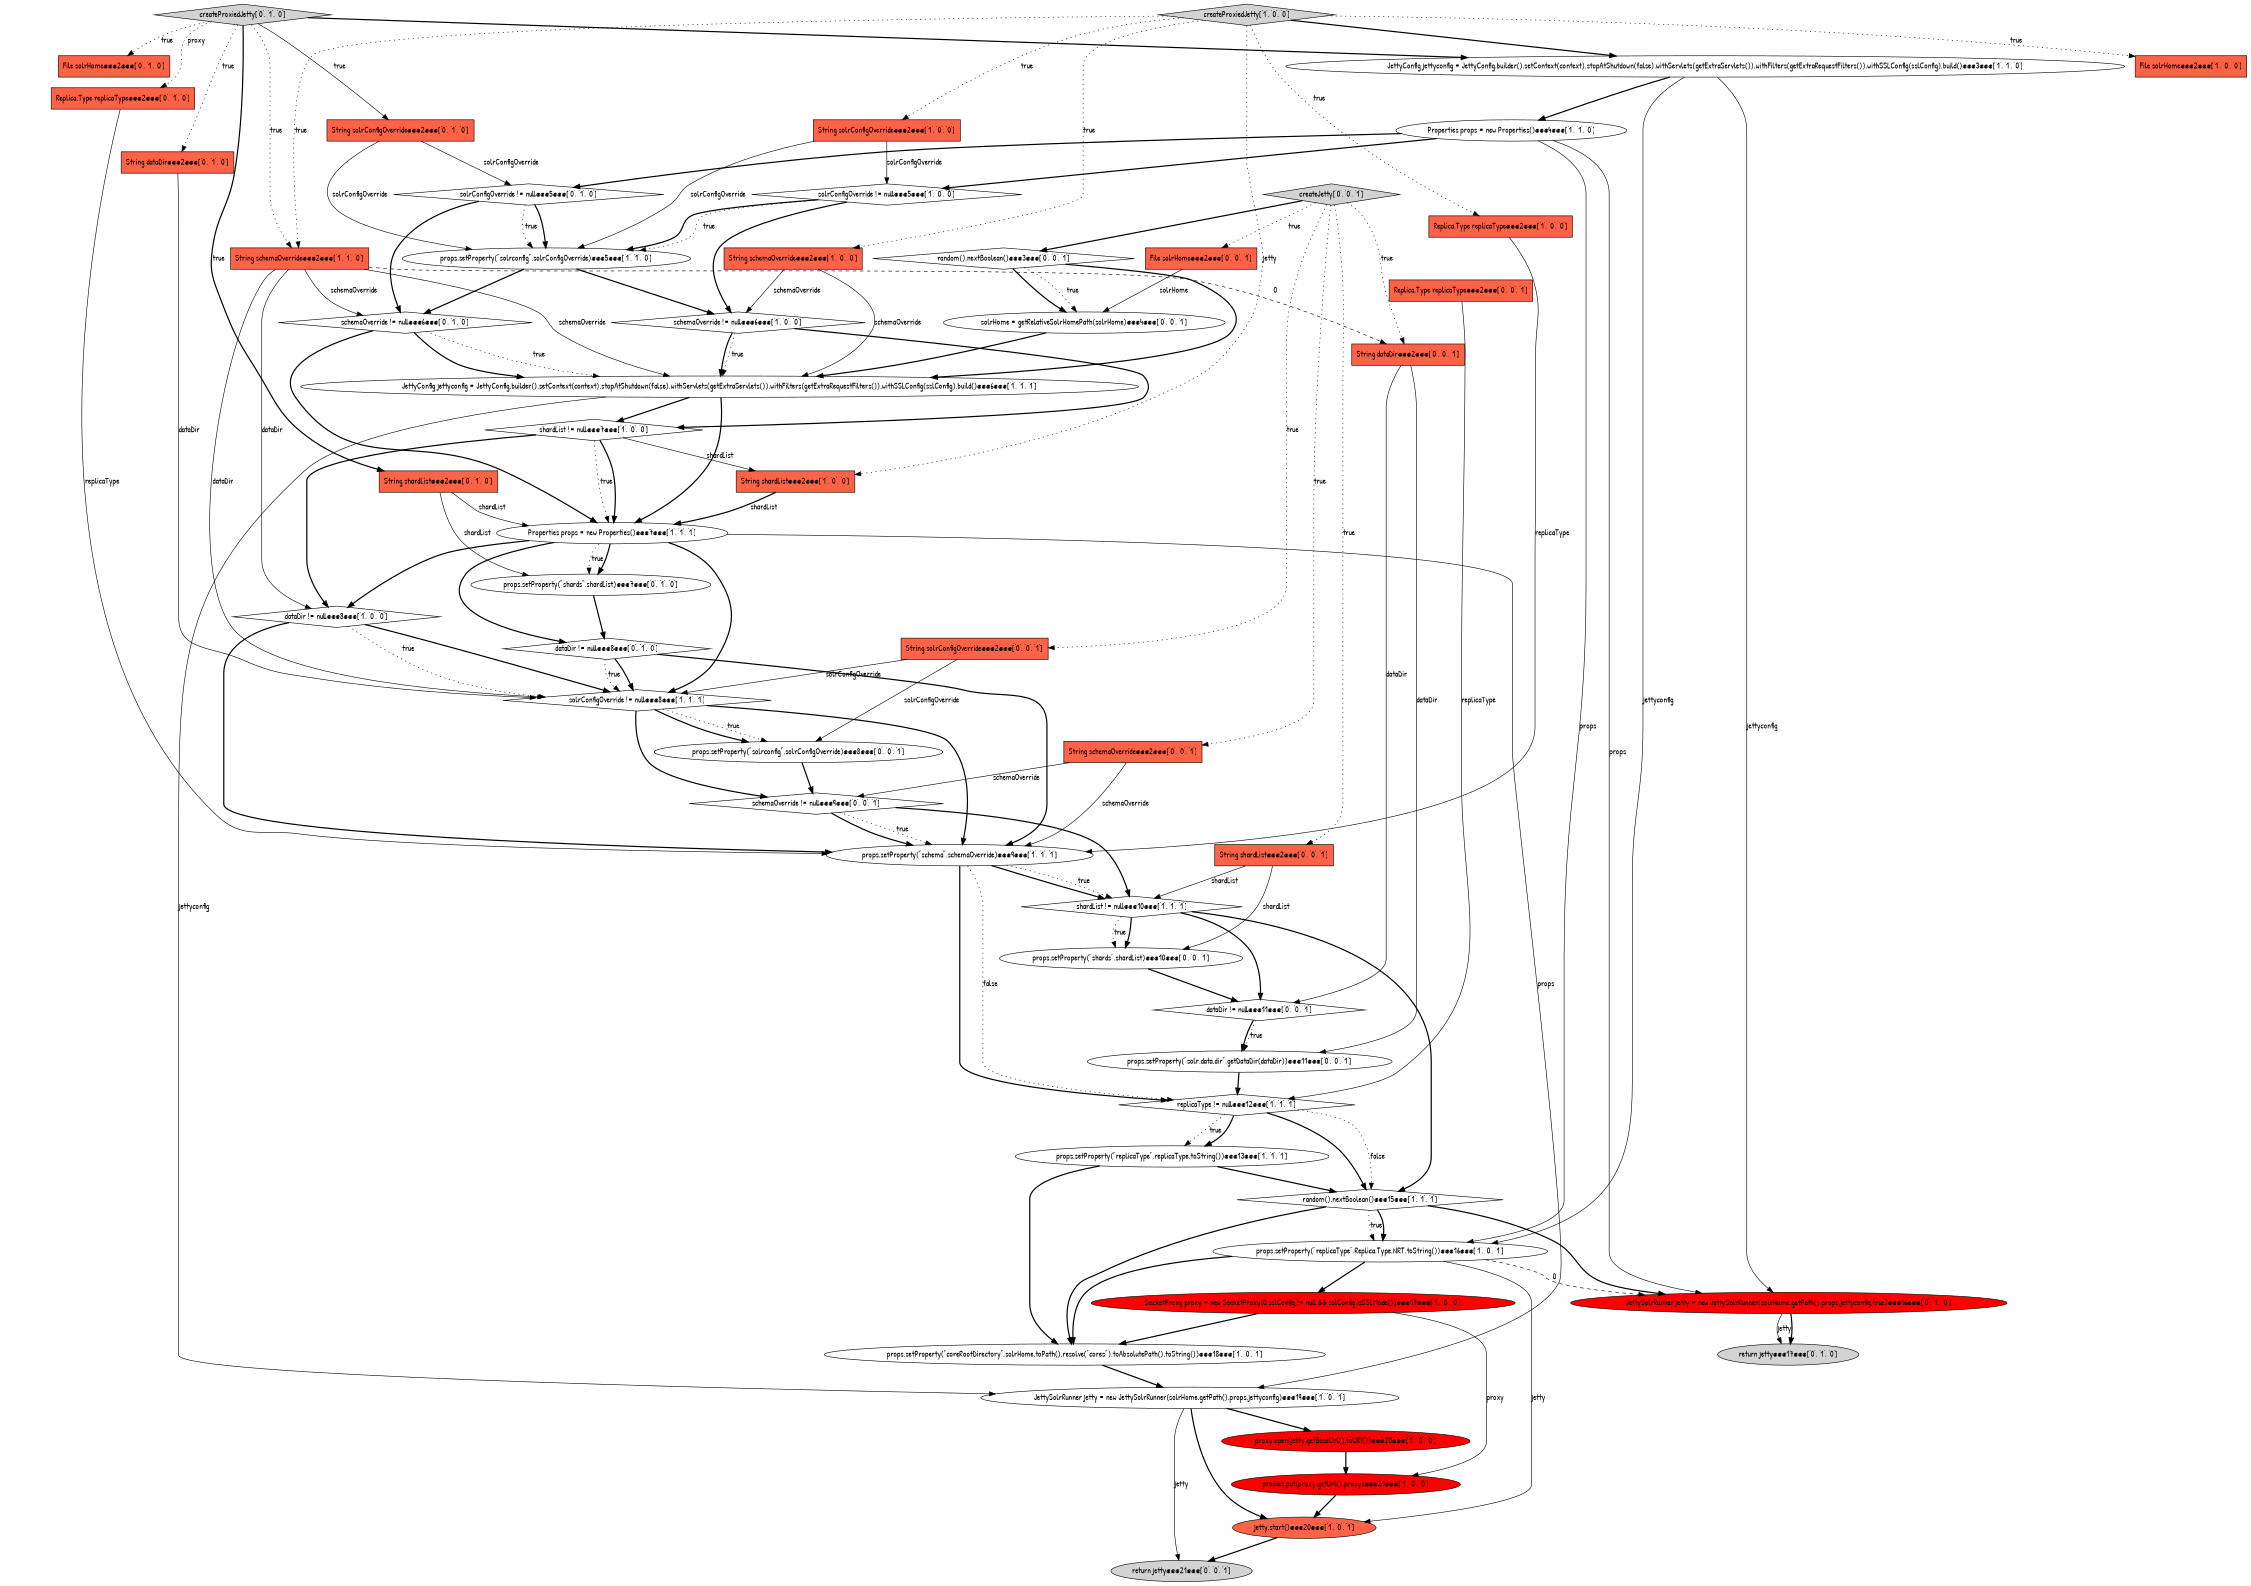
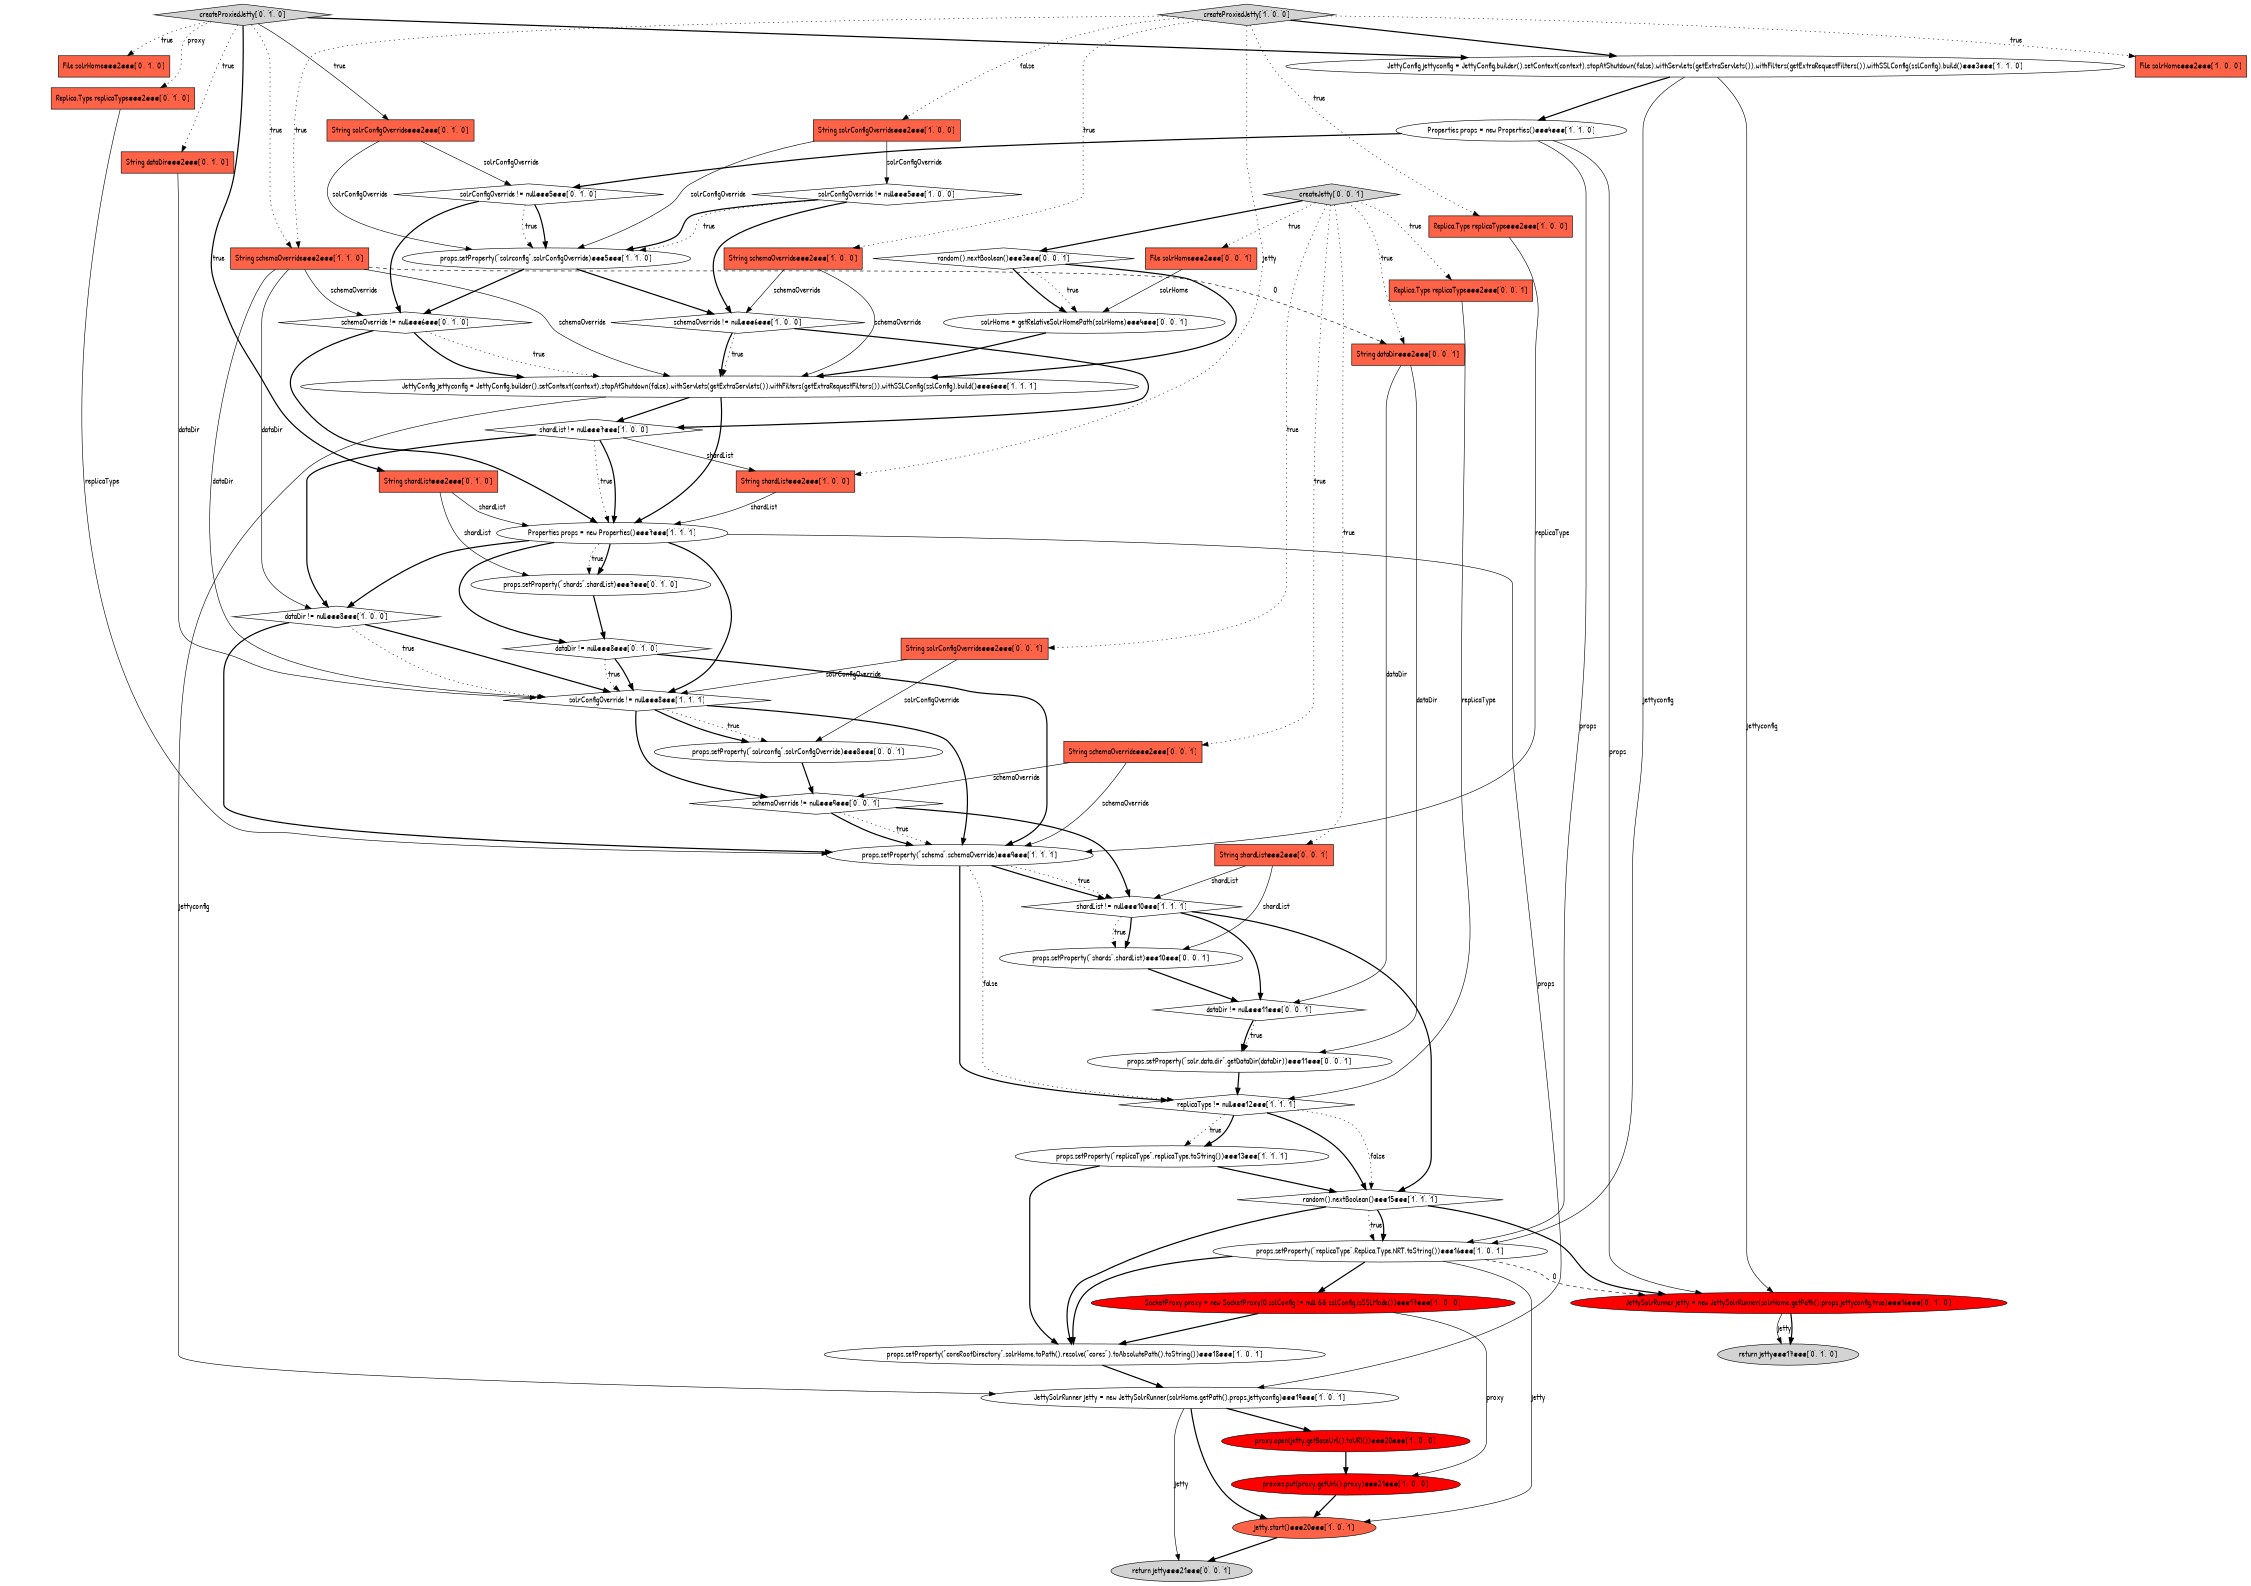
edge "createProxiedJetty['1', '0', '0']" -> "String solrConfigOverride@@@2@@@['1', '0', '0']": label "true" -> "false"
edge "Properties props = new Properties()@@@4@@@['1', '1', '0']" -> "solrConfigOverride != null@@@5@@@['1', '0', '0']": removed
edge "createJetty['0', '0', '1']" -> "Replica.Type replicaType@@@2@@@['0', '0', '1']": added, label "true"
edge "String shardList@@@2@@@['1', '0', '0']" -> "Properties props = new Properties()@@@7@@@['1', '1', '1']": style bold -> solid
